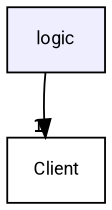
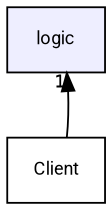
edge "logic" -> "Client": reversed
